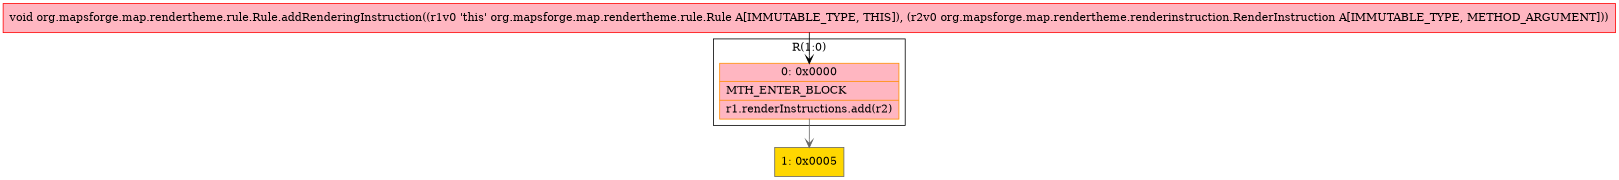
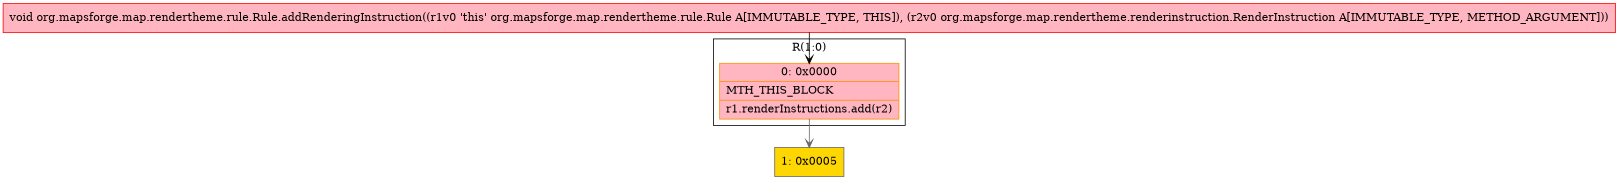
node "0: 0x0000": text "MTH_ENTER_BLOCK" -> "MTH_THIS_BLOCK"
